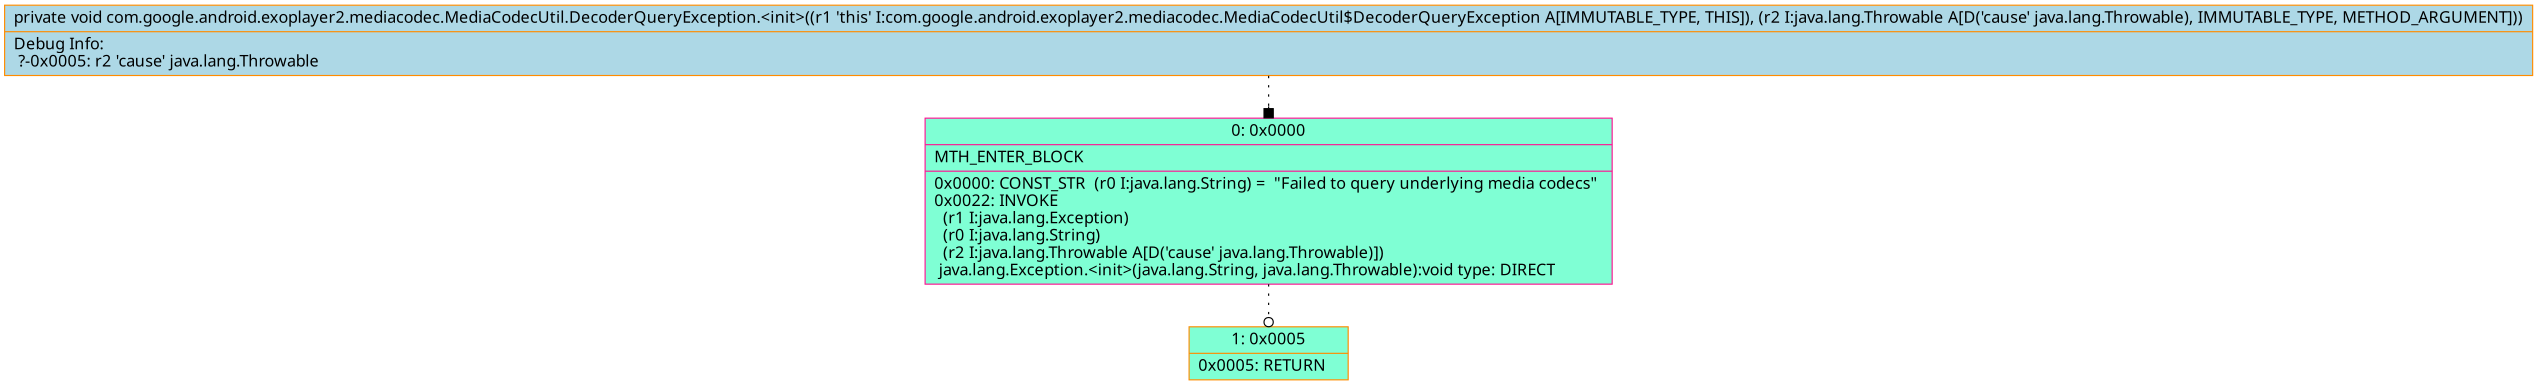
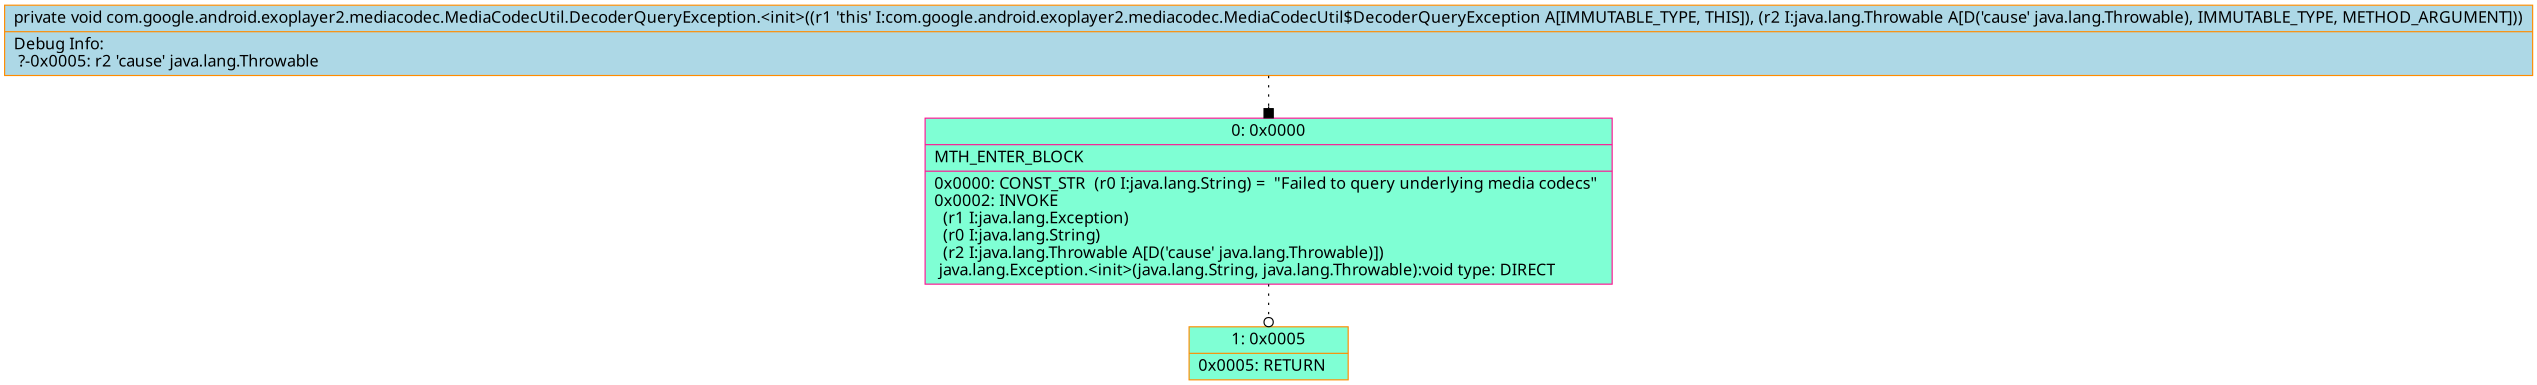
node "0: 0x0000": text "0x0022: INVOKE" -> "0x0002: INVOKE"
